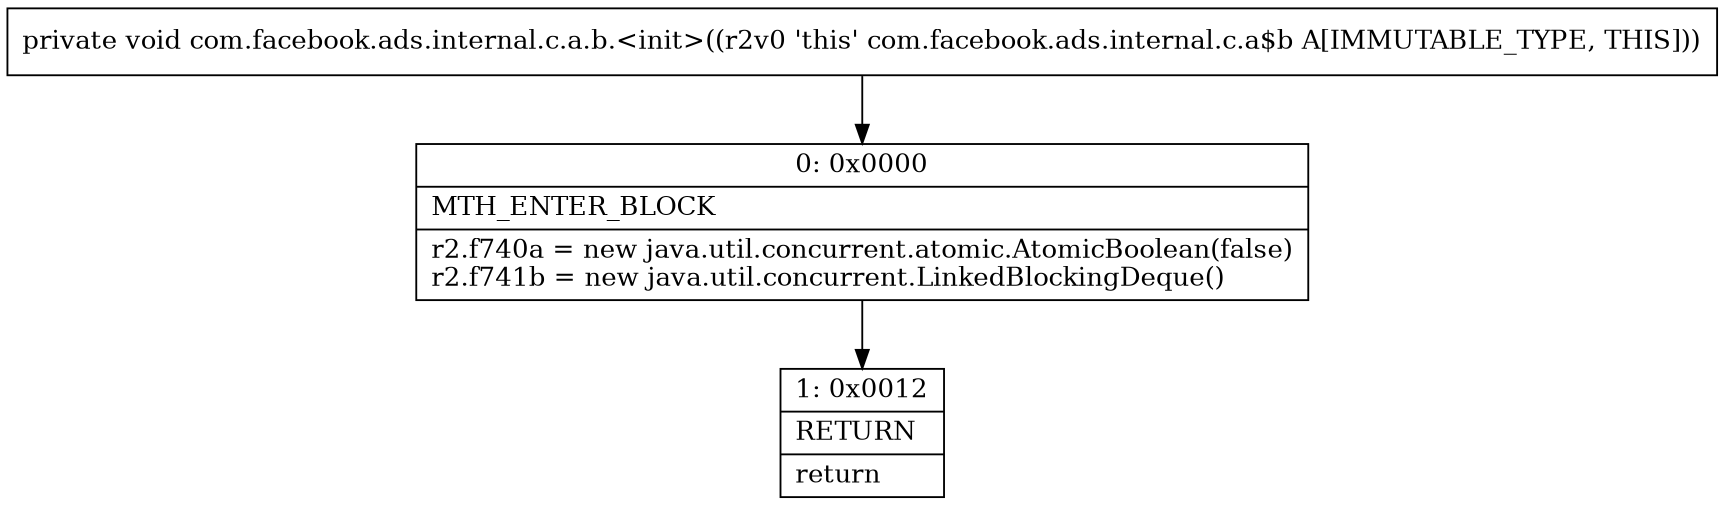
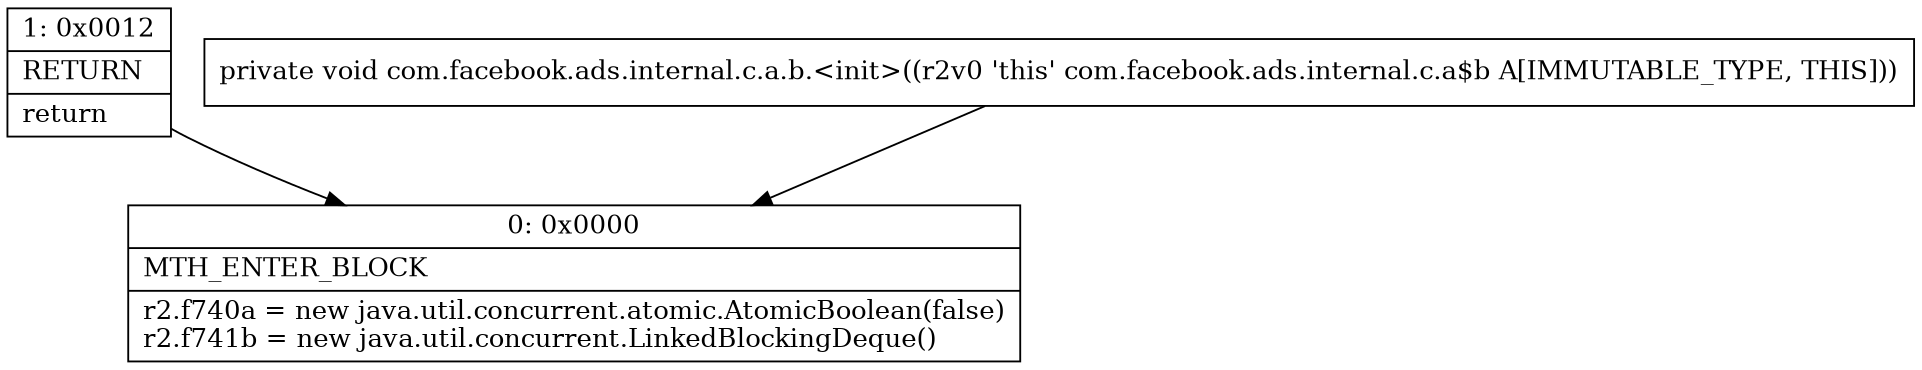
edge "0: 0x0000" -> "1: 0x0012": reversed
